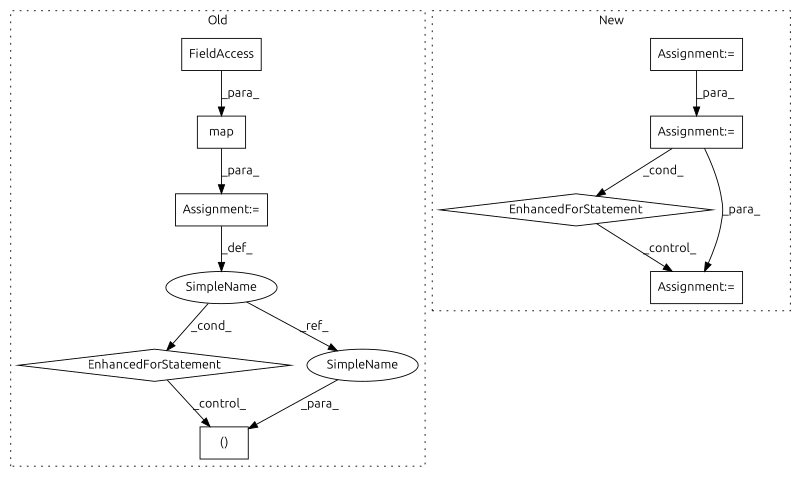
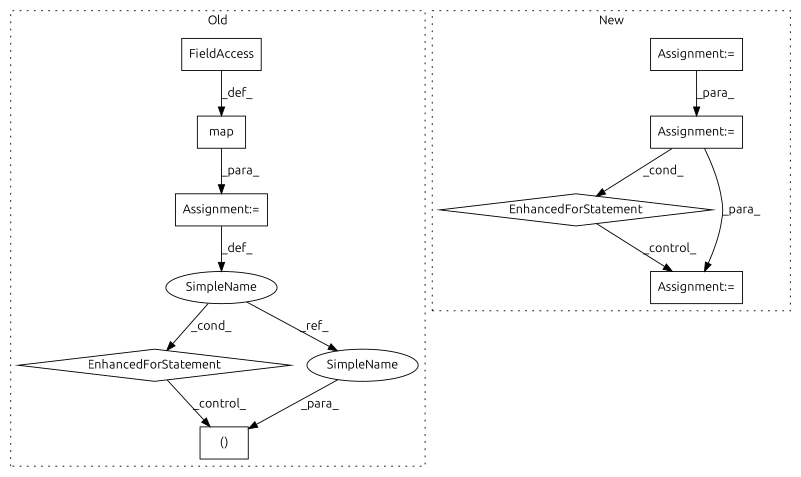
edge "FieldAccess" -> "map": label "_para_" -> "_def_"
